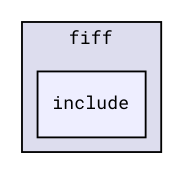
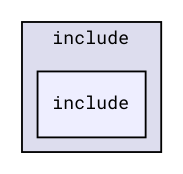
cluster "fiff": label "fiff" -> "include"
